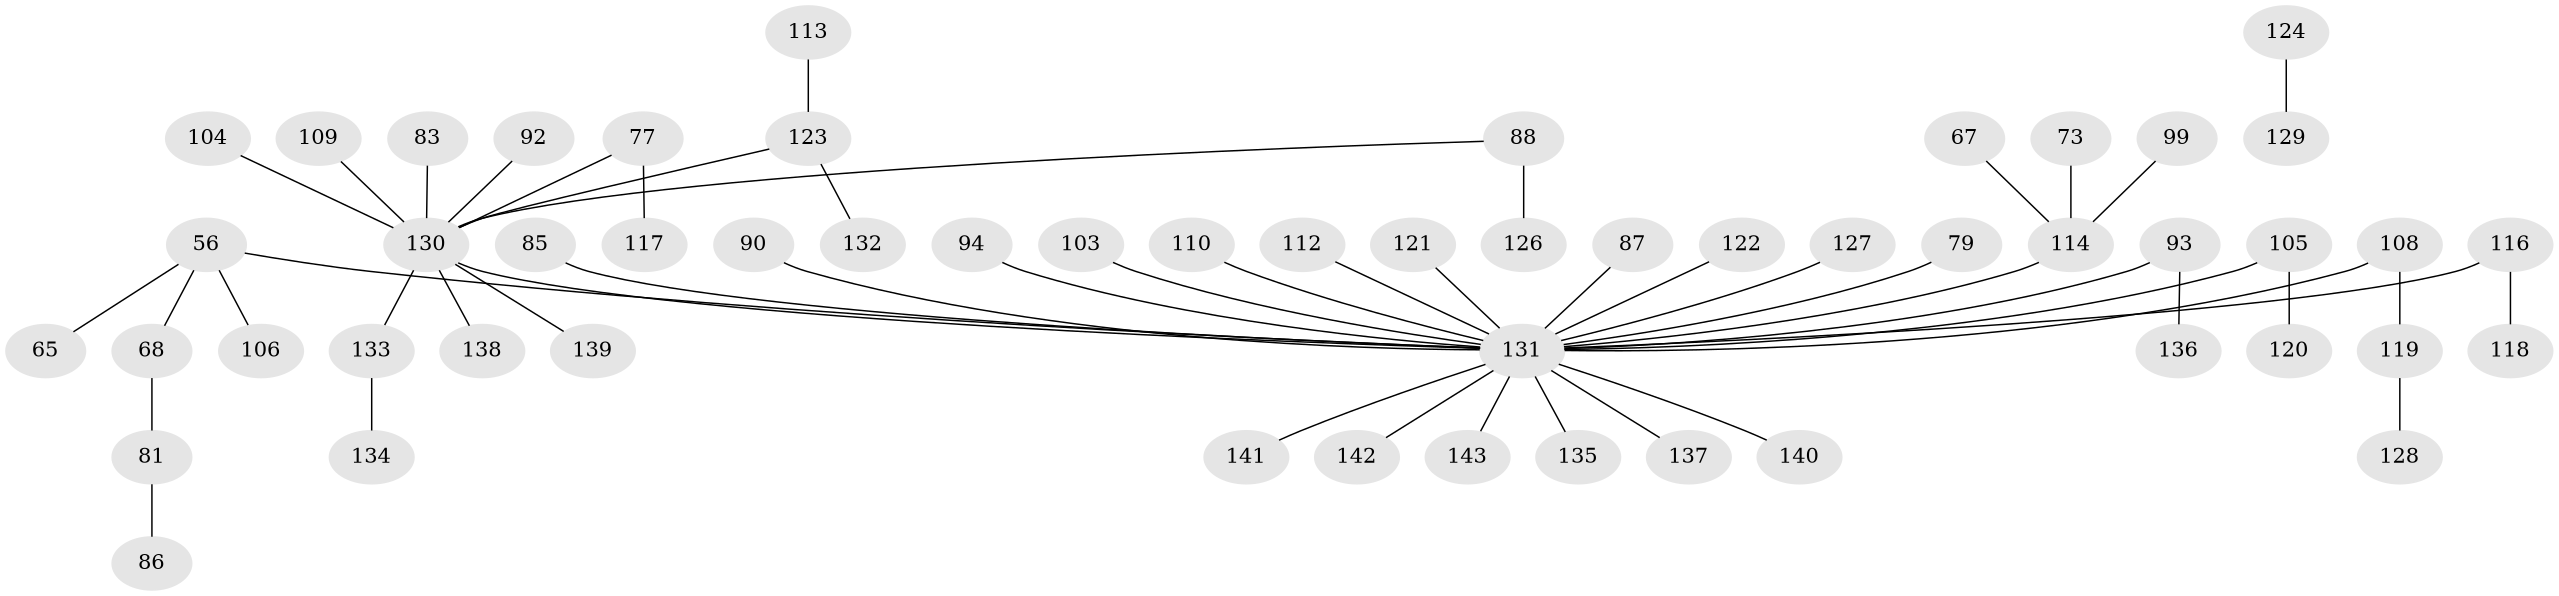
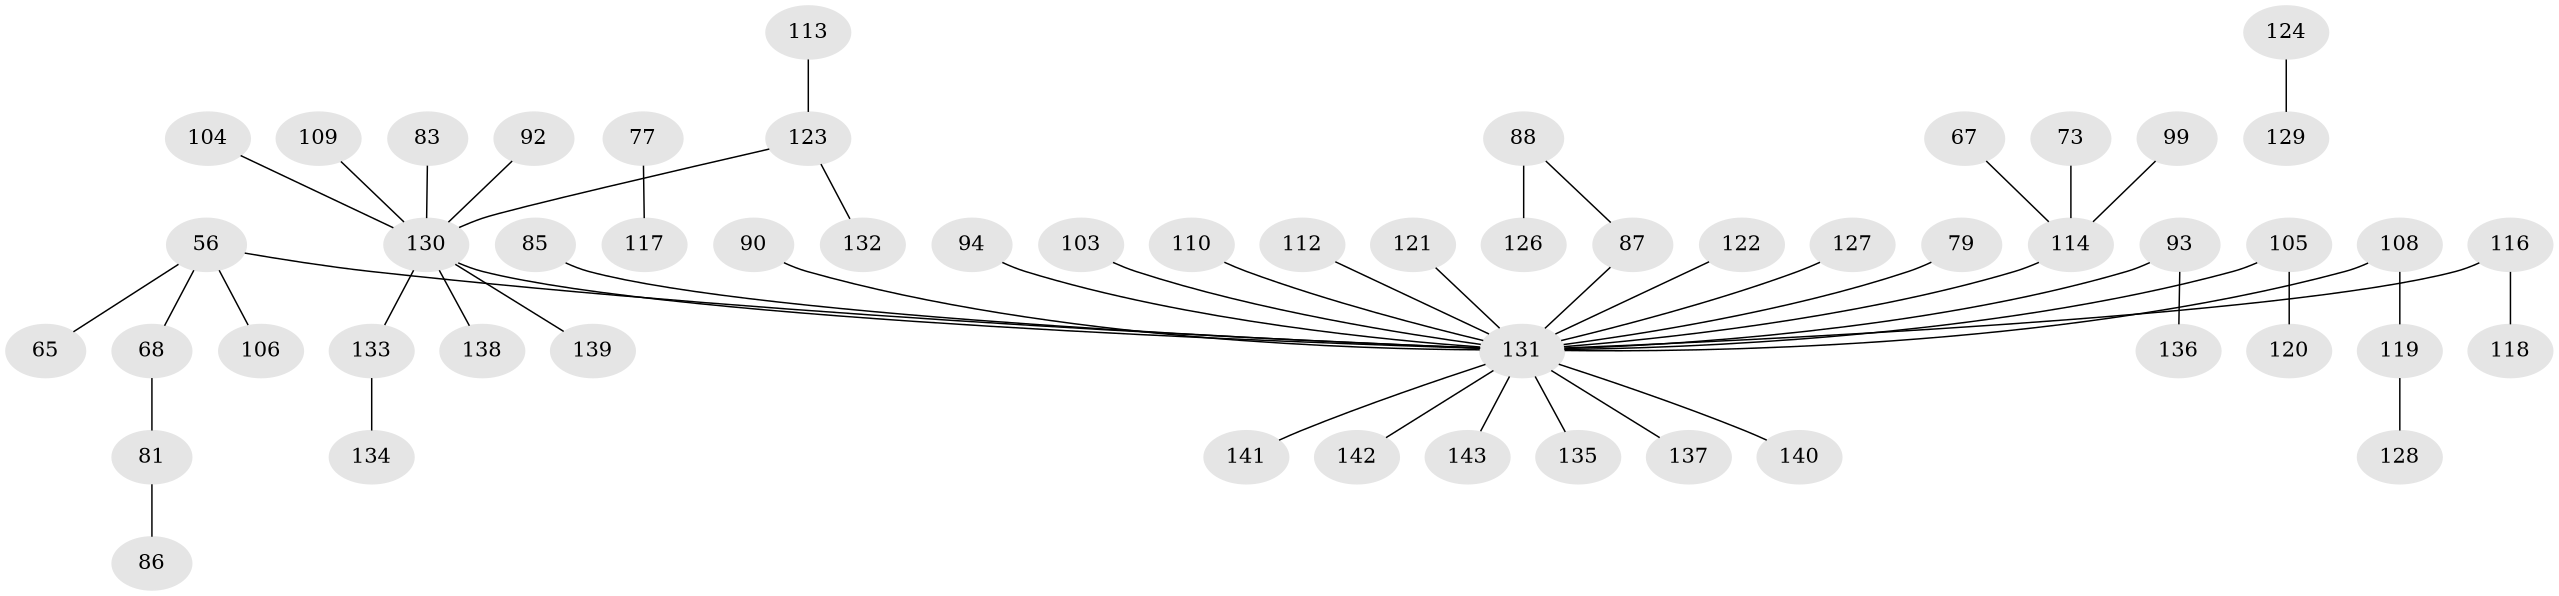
edge "88" -- "130": now "88" -- "87"
edge "77" -- "130": removed
